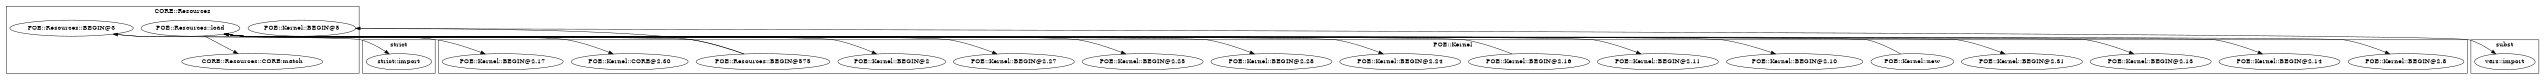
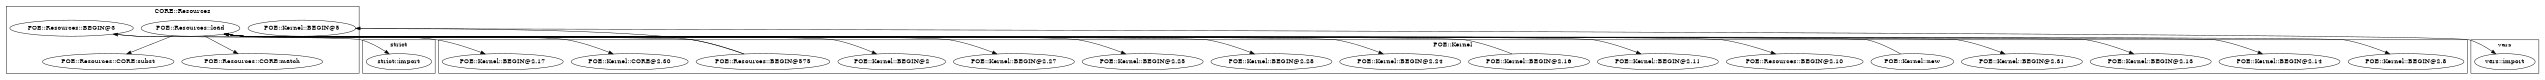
cluster "subst": label "subst" -> "vars"
node "POE::Resources::CORE:subst": added
node "CORE::Resources::CORE:match": label "CORE::Resources::CORE:match" -> "POE::Resources::CORE:match"
node "POE::Kernel::BEGIN@2.10": label "POE::Kernel::BEGIN@2.10" -> "POE::Resources::BEGIN@2.10"
